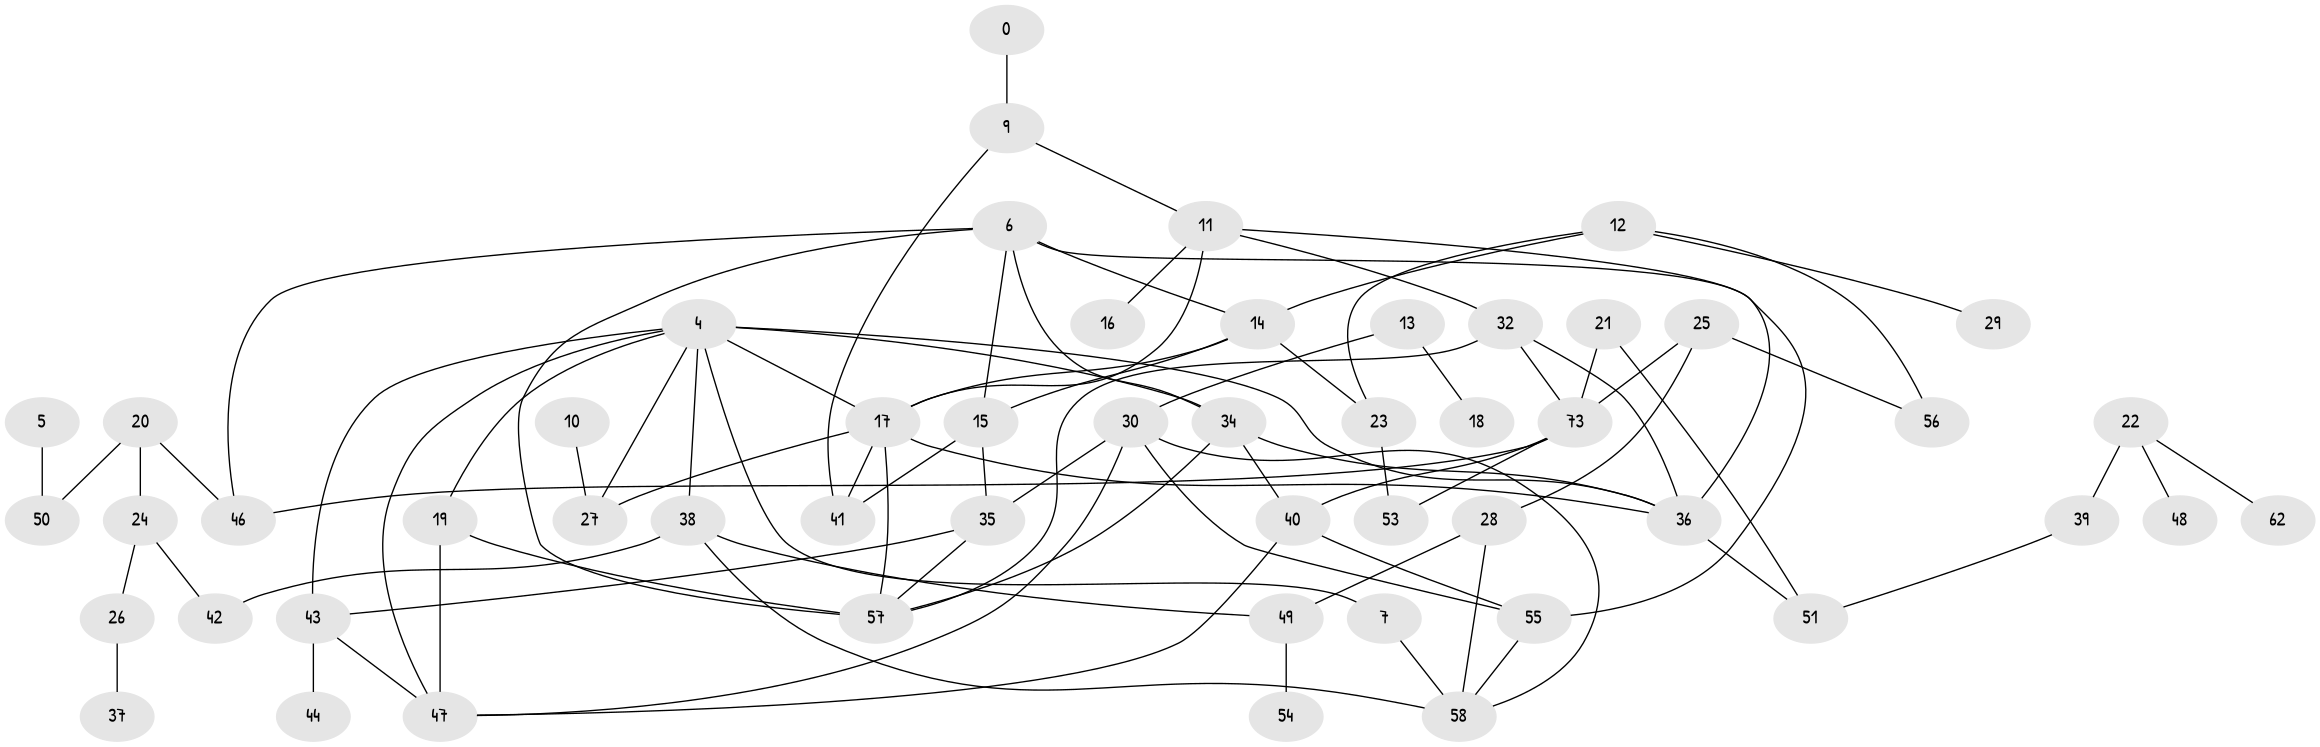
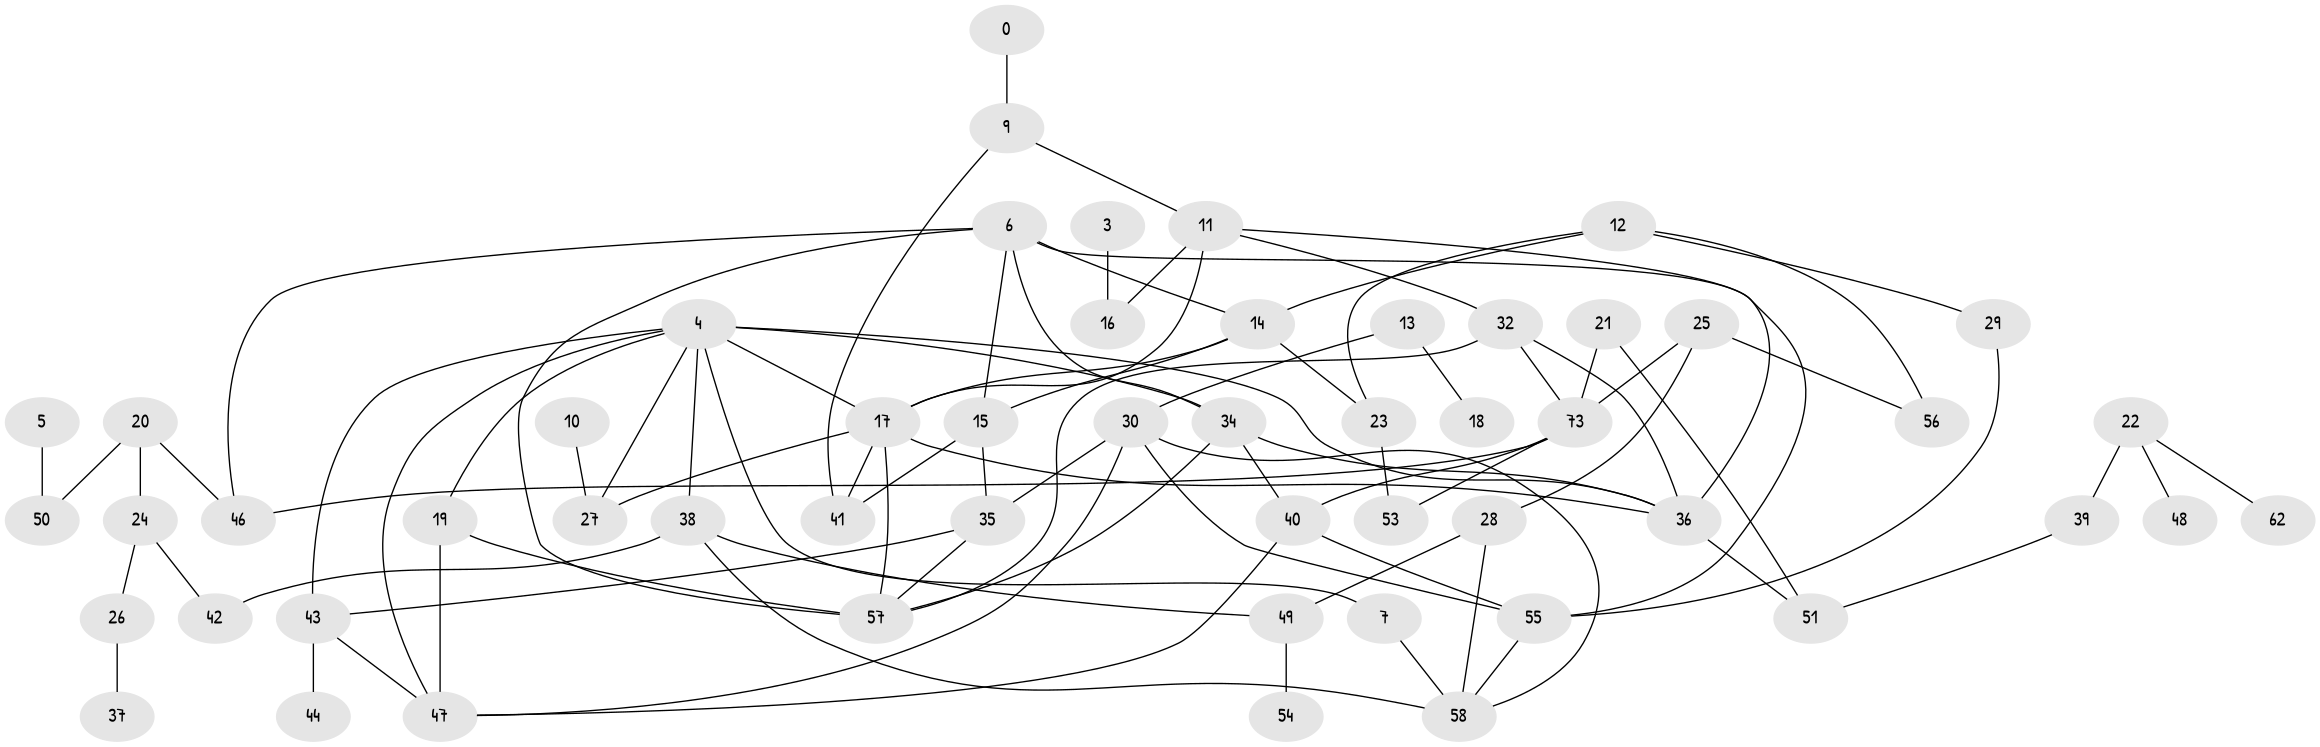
node "3": added
edge "29" -- "55": added
